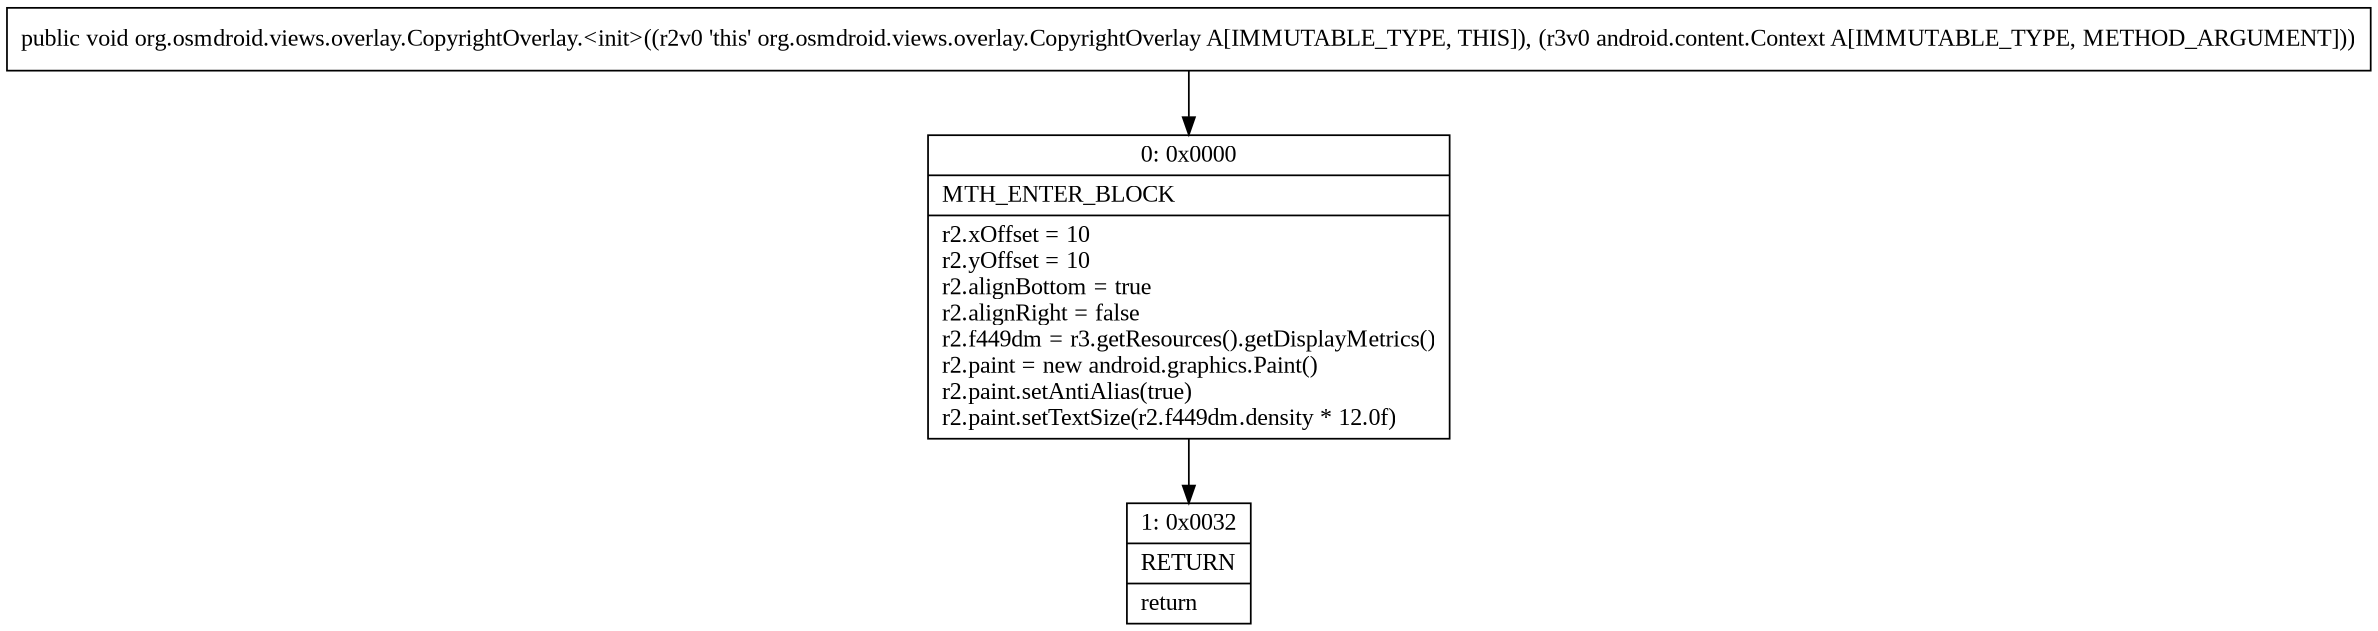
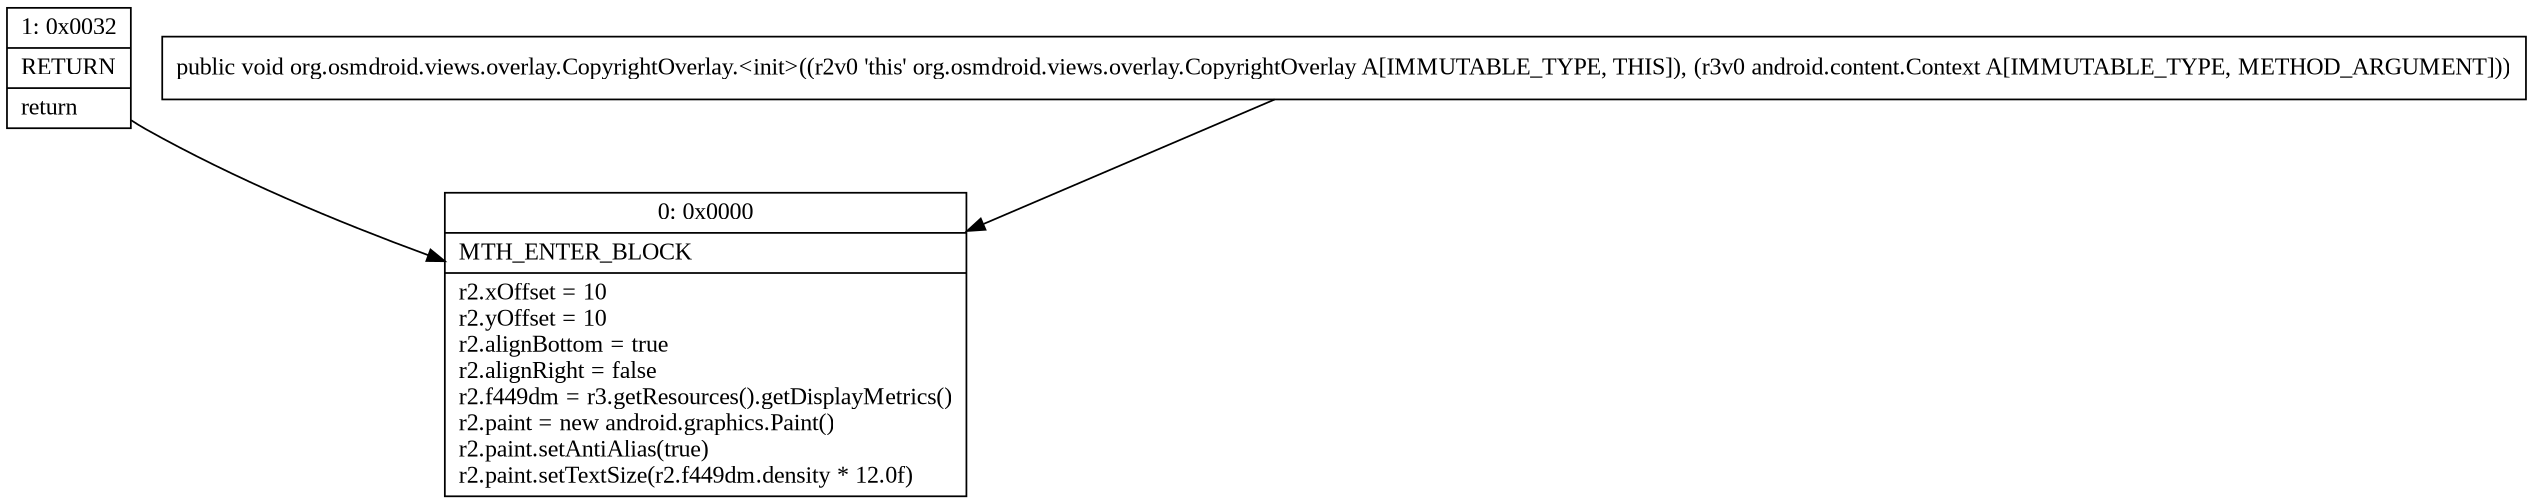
edge "0: 0x0000" -> "1: 0x0032": reversed
